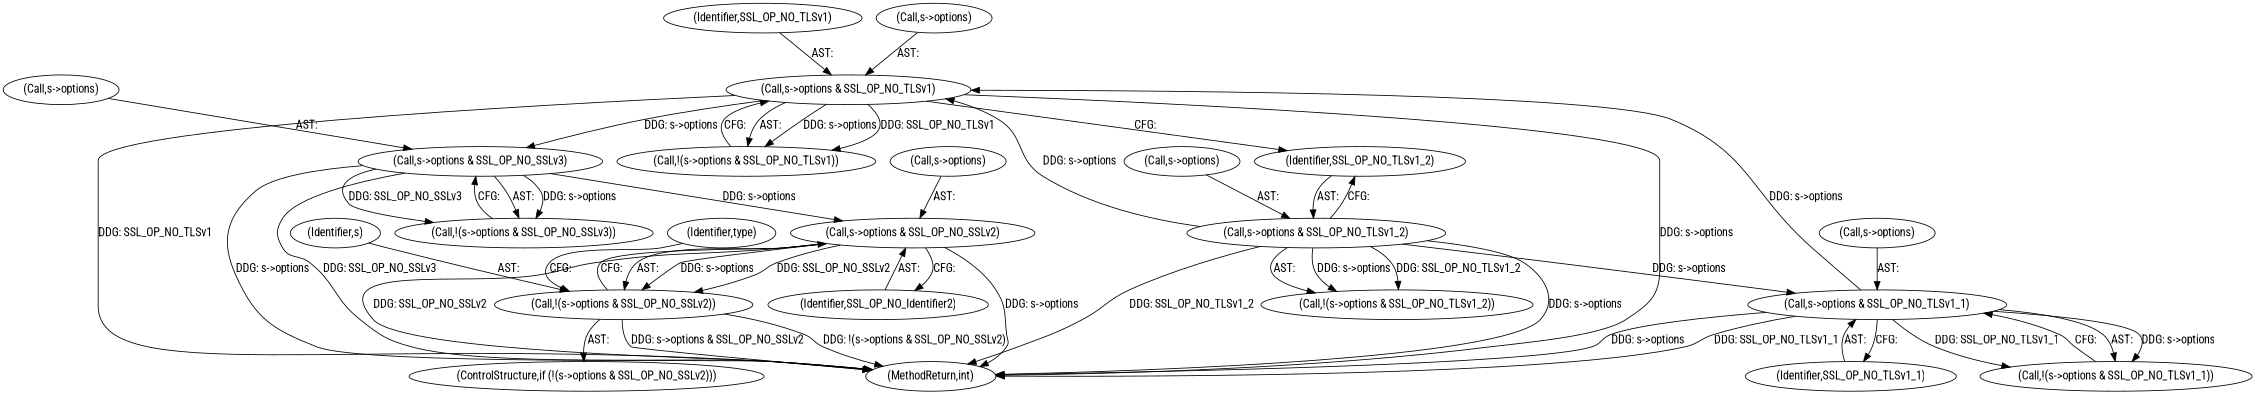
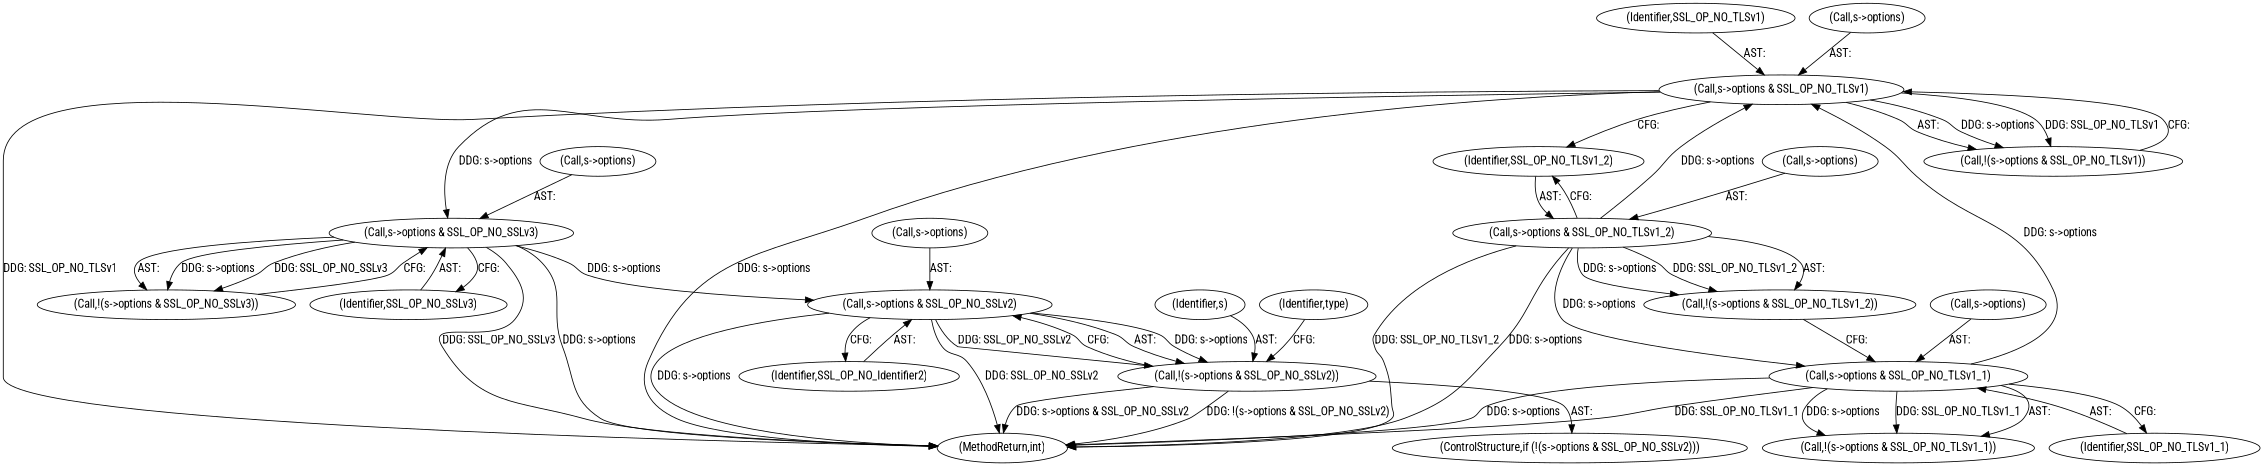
node "(Identifier,SSL_OP_NO_SSLv3)": added
edge "(Call,!(s->options & SSL_OP_NO_TLSv1_1))" -> "(Call,s->options & SSL_OP_NO_TLSv1_1)": now "(Call,!(s->options & SSL_OP_NO_TLSv1_2))" -> "(Call,s->options & SSL_OP_NO_TLSv1_1)"
